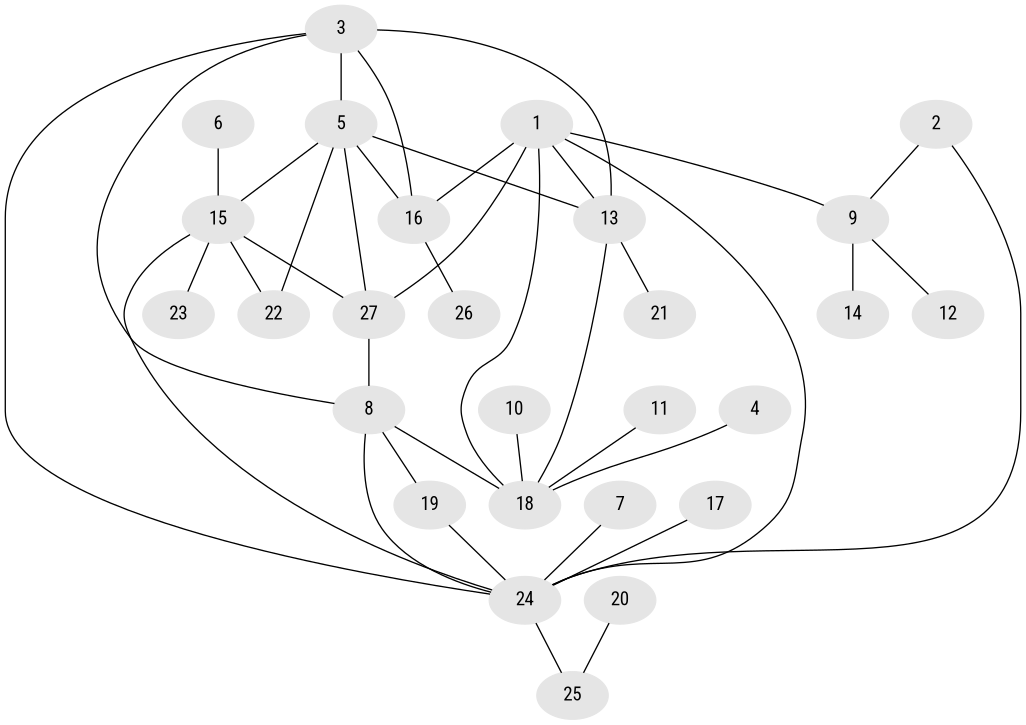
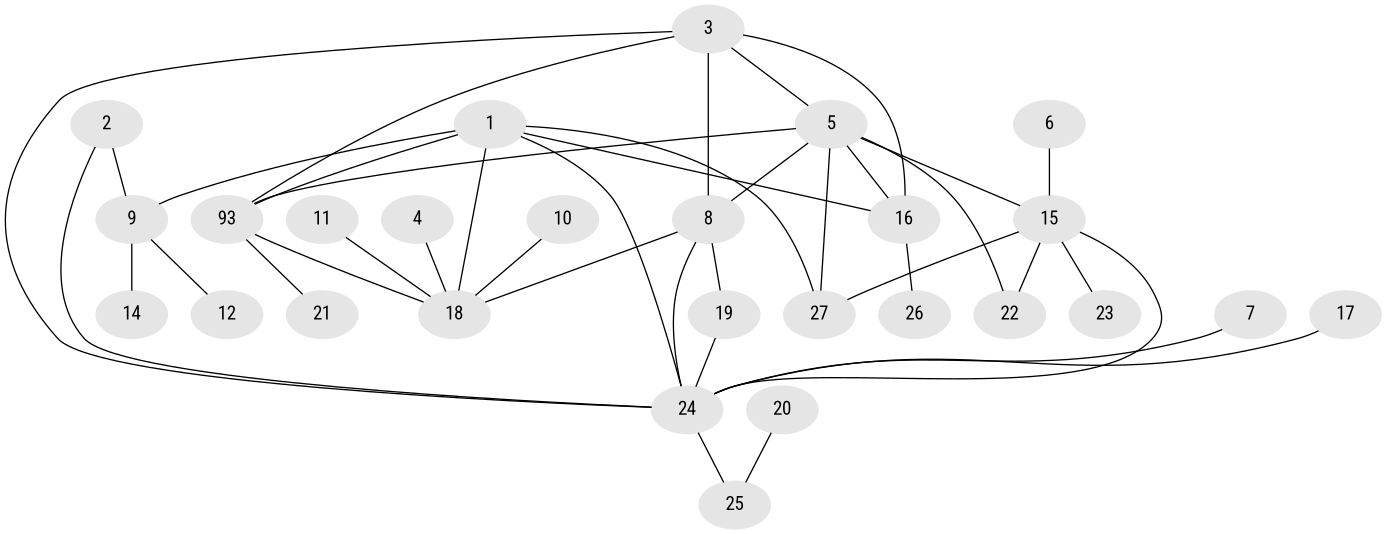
node "13": label "13" -> "93"
edge "27" -- "8": now "5" -- "8"
